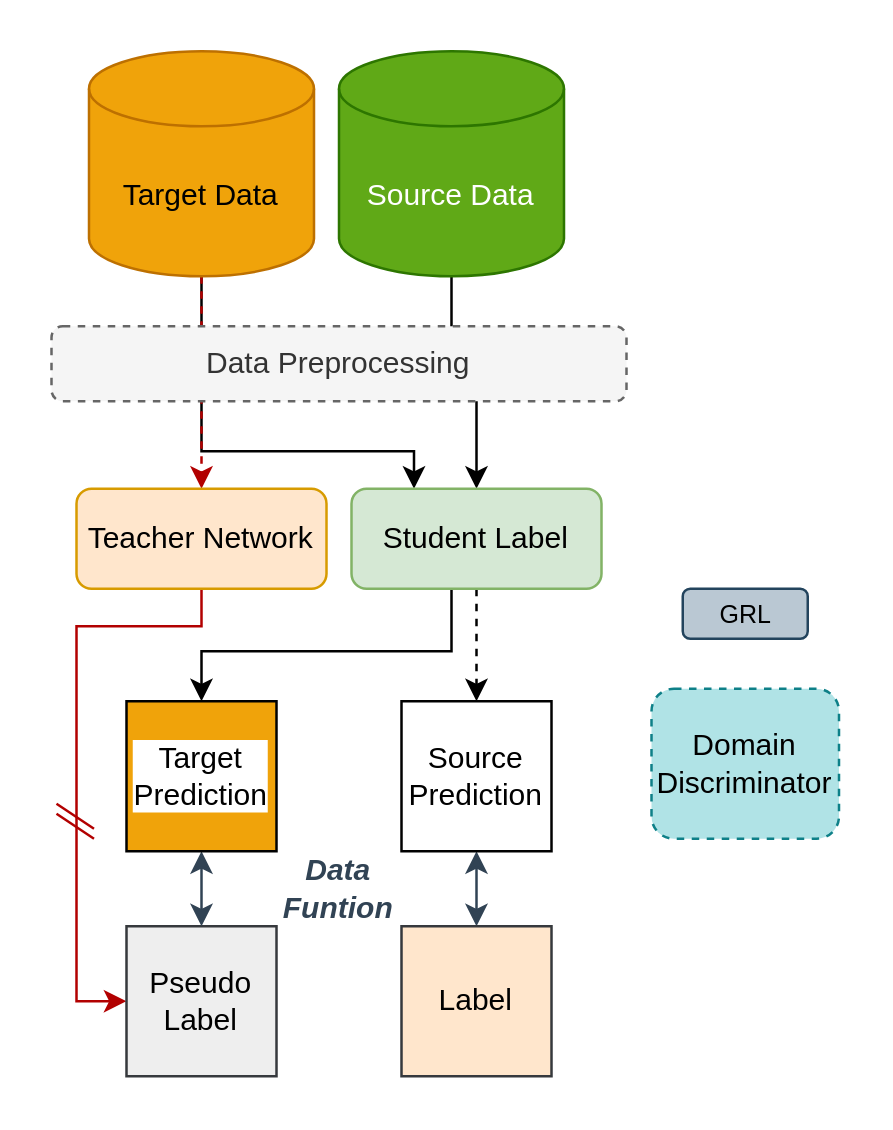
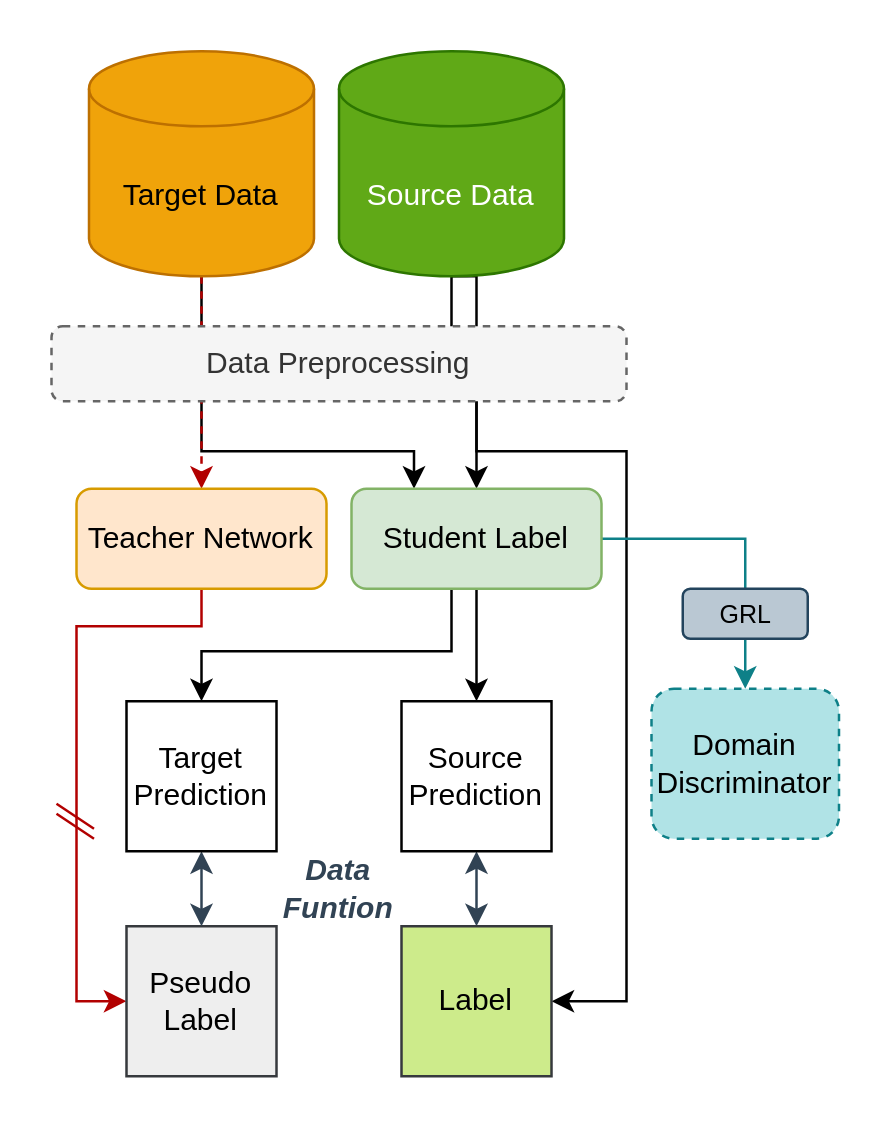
edge "Student Label" -> "Domain Discriminator": added
edge "Student Label" -> "Source Prediction": style dashed -> solid
node "Target Prediction": fillcolor #f0a30a -> #ffffff
edge "Source Data" -> "Label": added
node "Label": fillcolor #ffe6cc -> #cdeb8b
